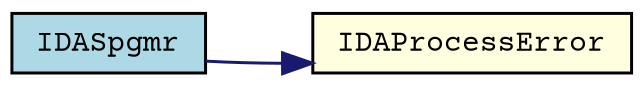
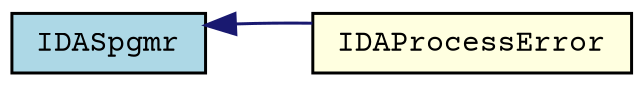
edge "IDASpgmr" -> "IDAProcessError": reversed
